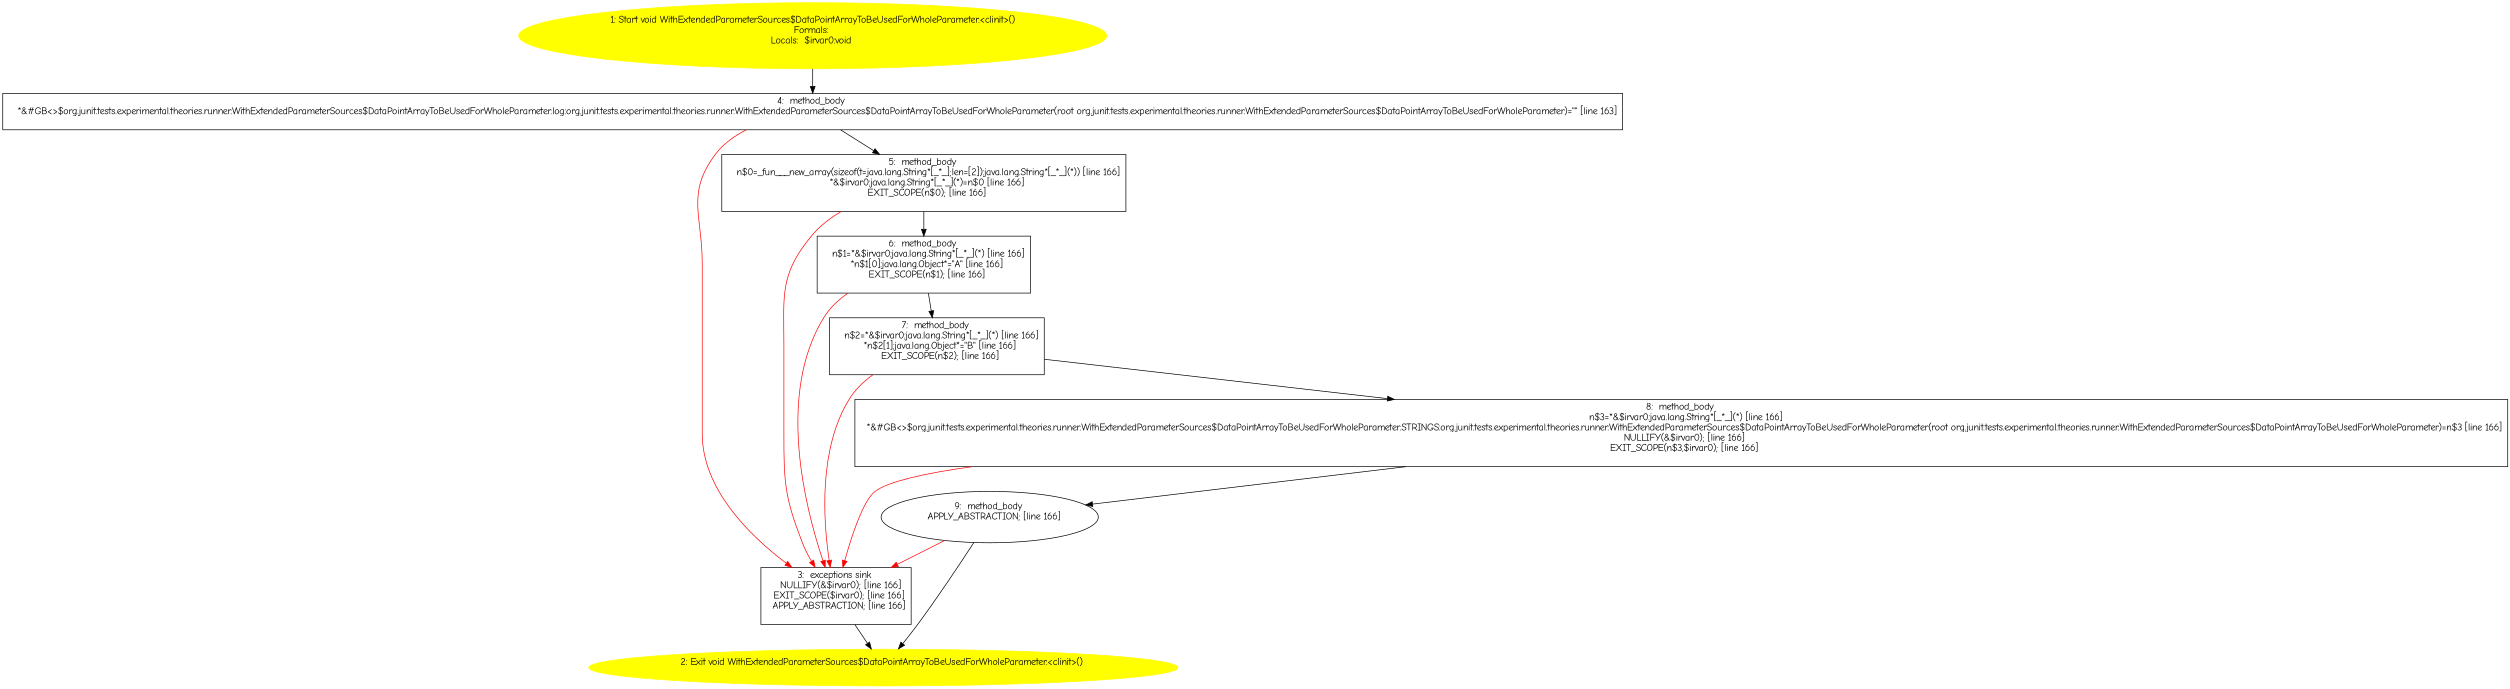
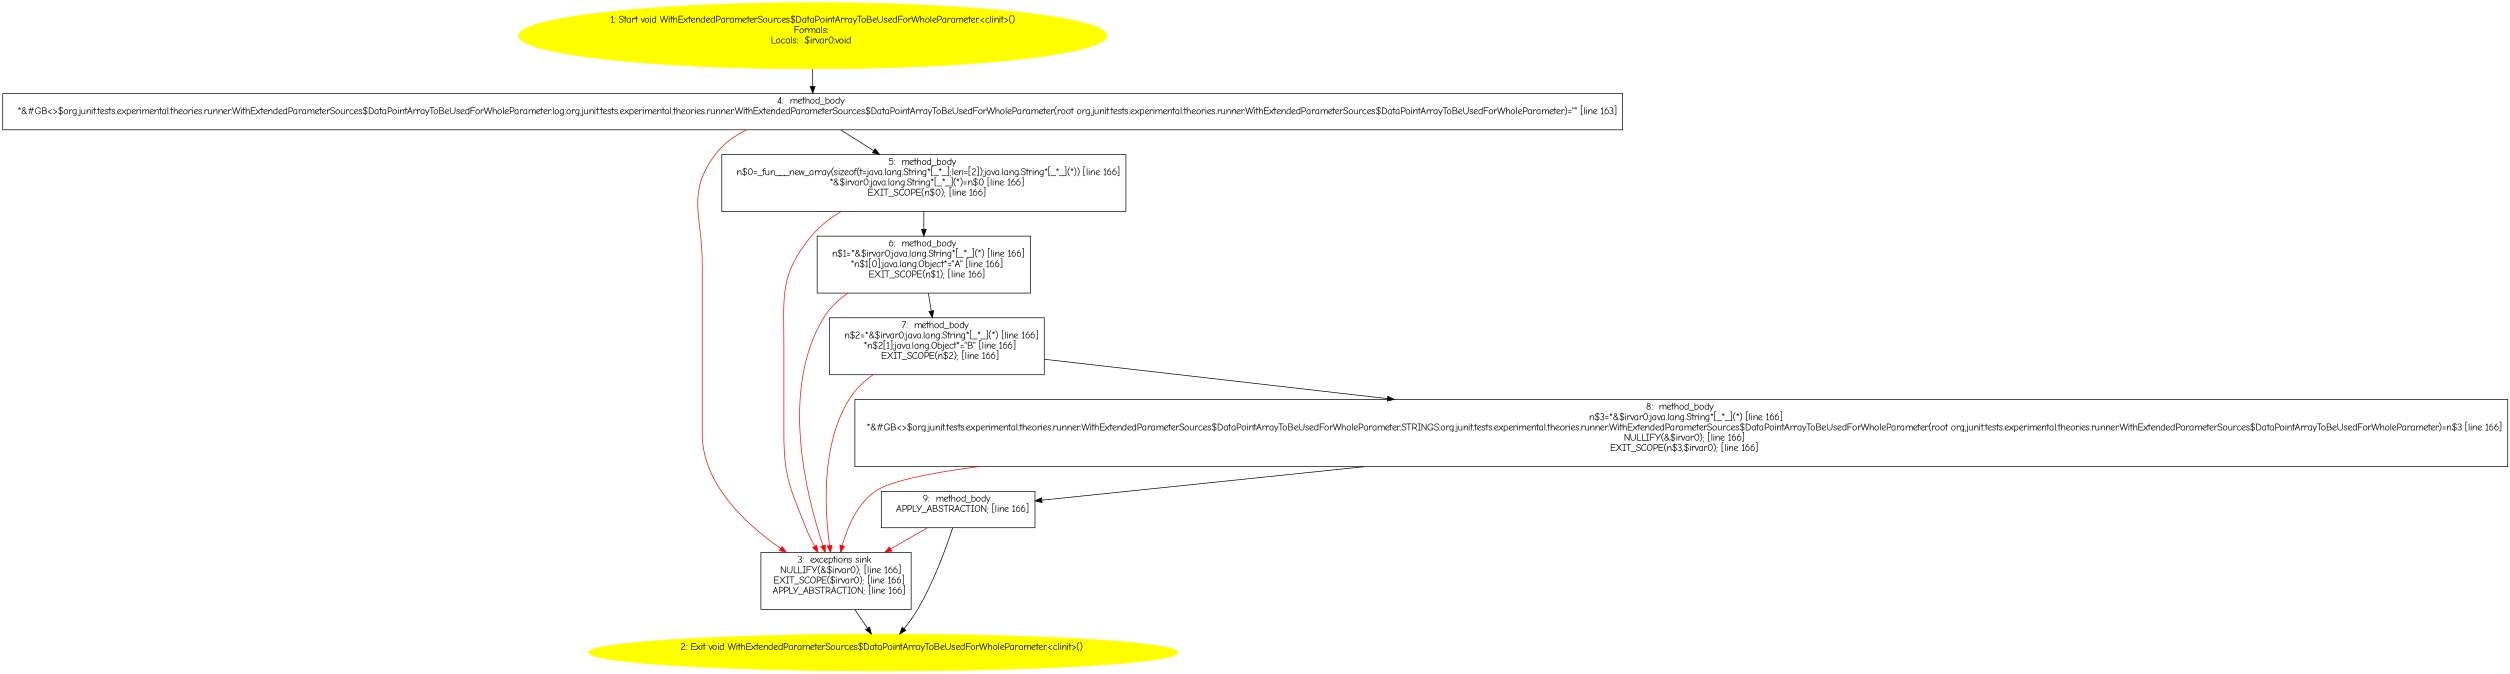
node "9:  method_body APPLY_ABSTRACTION; [line 166]": shape ellipse -> box
